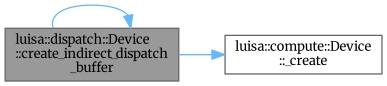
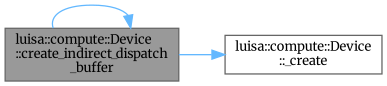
node "luisa::dispatch::Device ::create_indirect_dispatch _buffer": label "luisa::dispatch::Device ::create_indirect_dispatch _buffer" -> "luisa::compute::Device ::create_indirect_dispatch _buffer"
